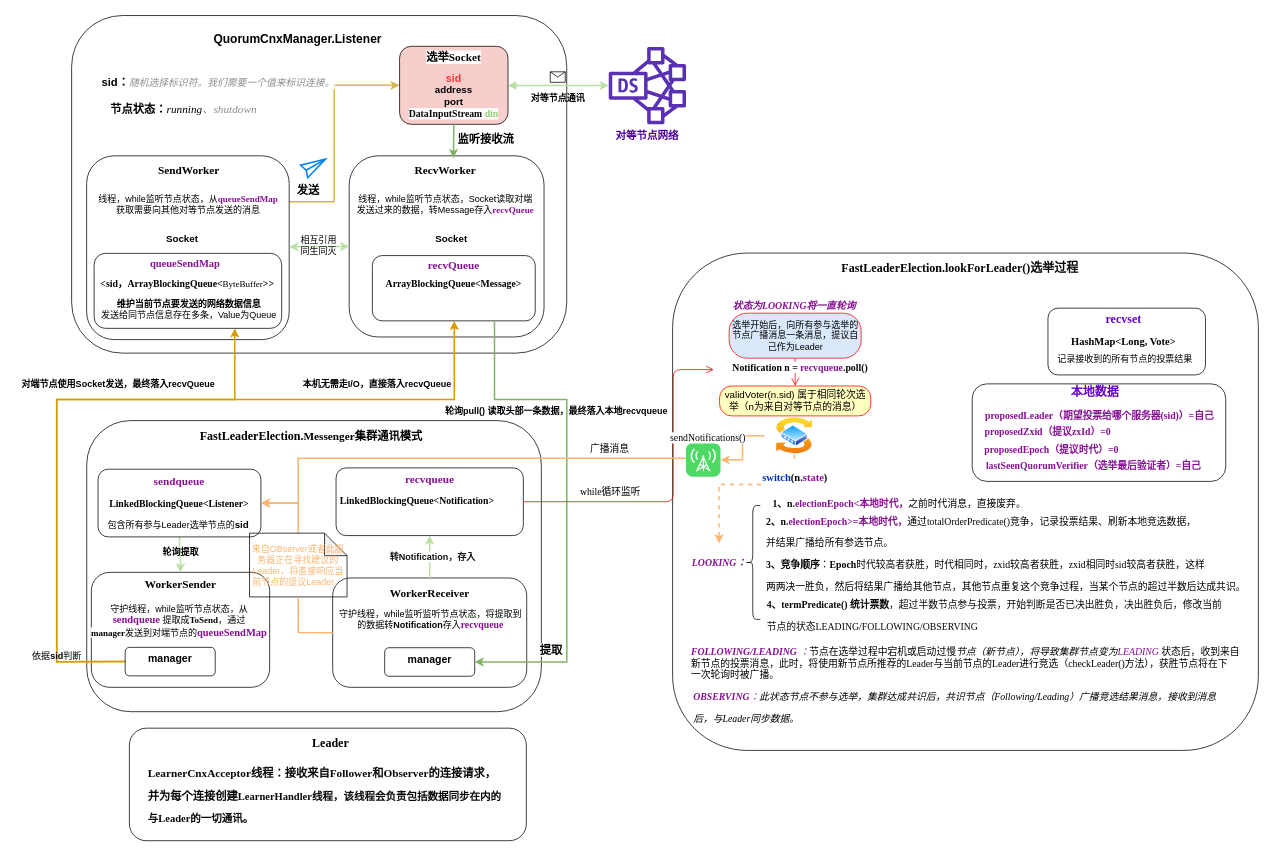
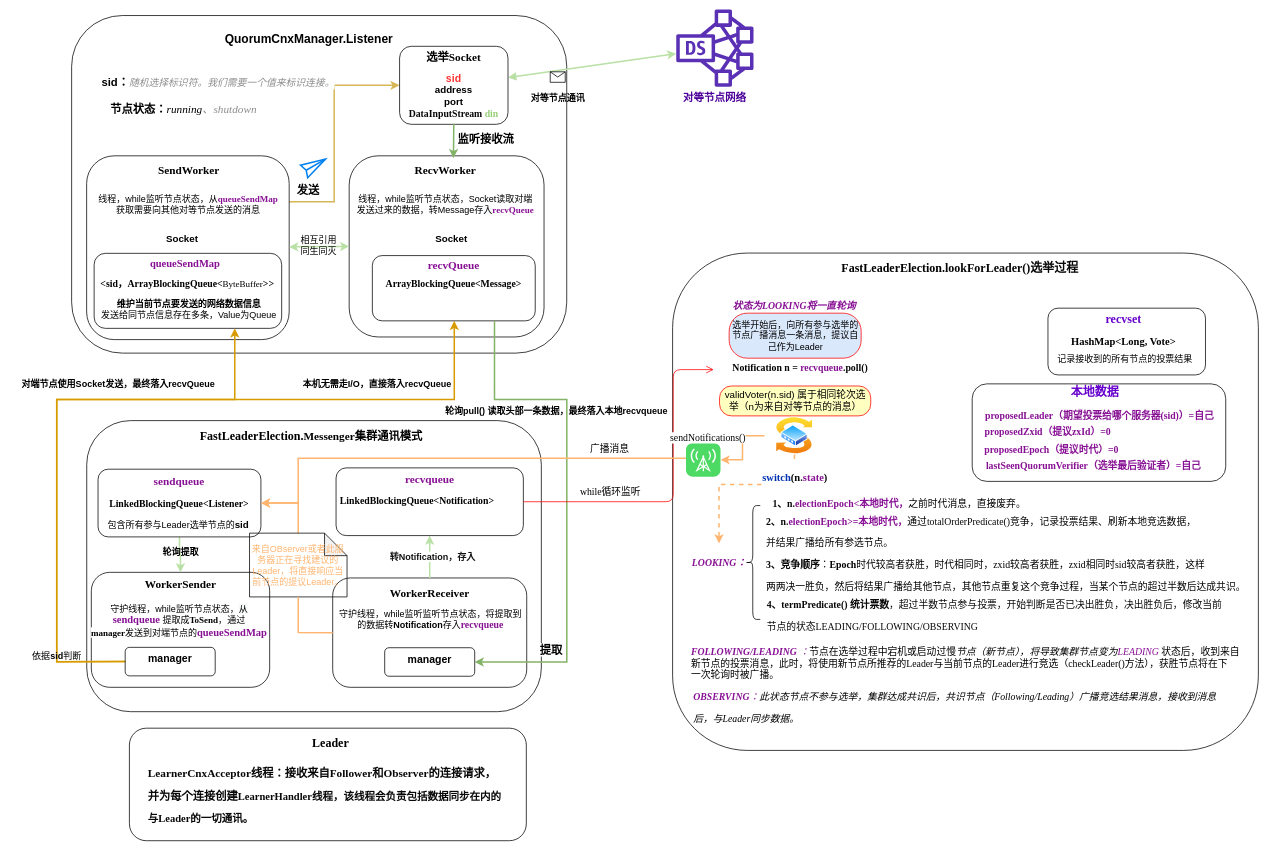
node "QuorumCnxManager.Listener": moved (297, 39) -> (309, 39)
node "sid address port DataInputStream din": fillcolor #f8cecc -> #ffffff
node "对等节点网络": moved (647, 86) -> (715, 48)
edge "选举开始后，向所有参与选举的节点广播消息一条消息，提议自己作为Leader" -> "validVoter(n.sid) 属于相同轮次选举（n为来自对等节点的消息）": removed
